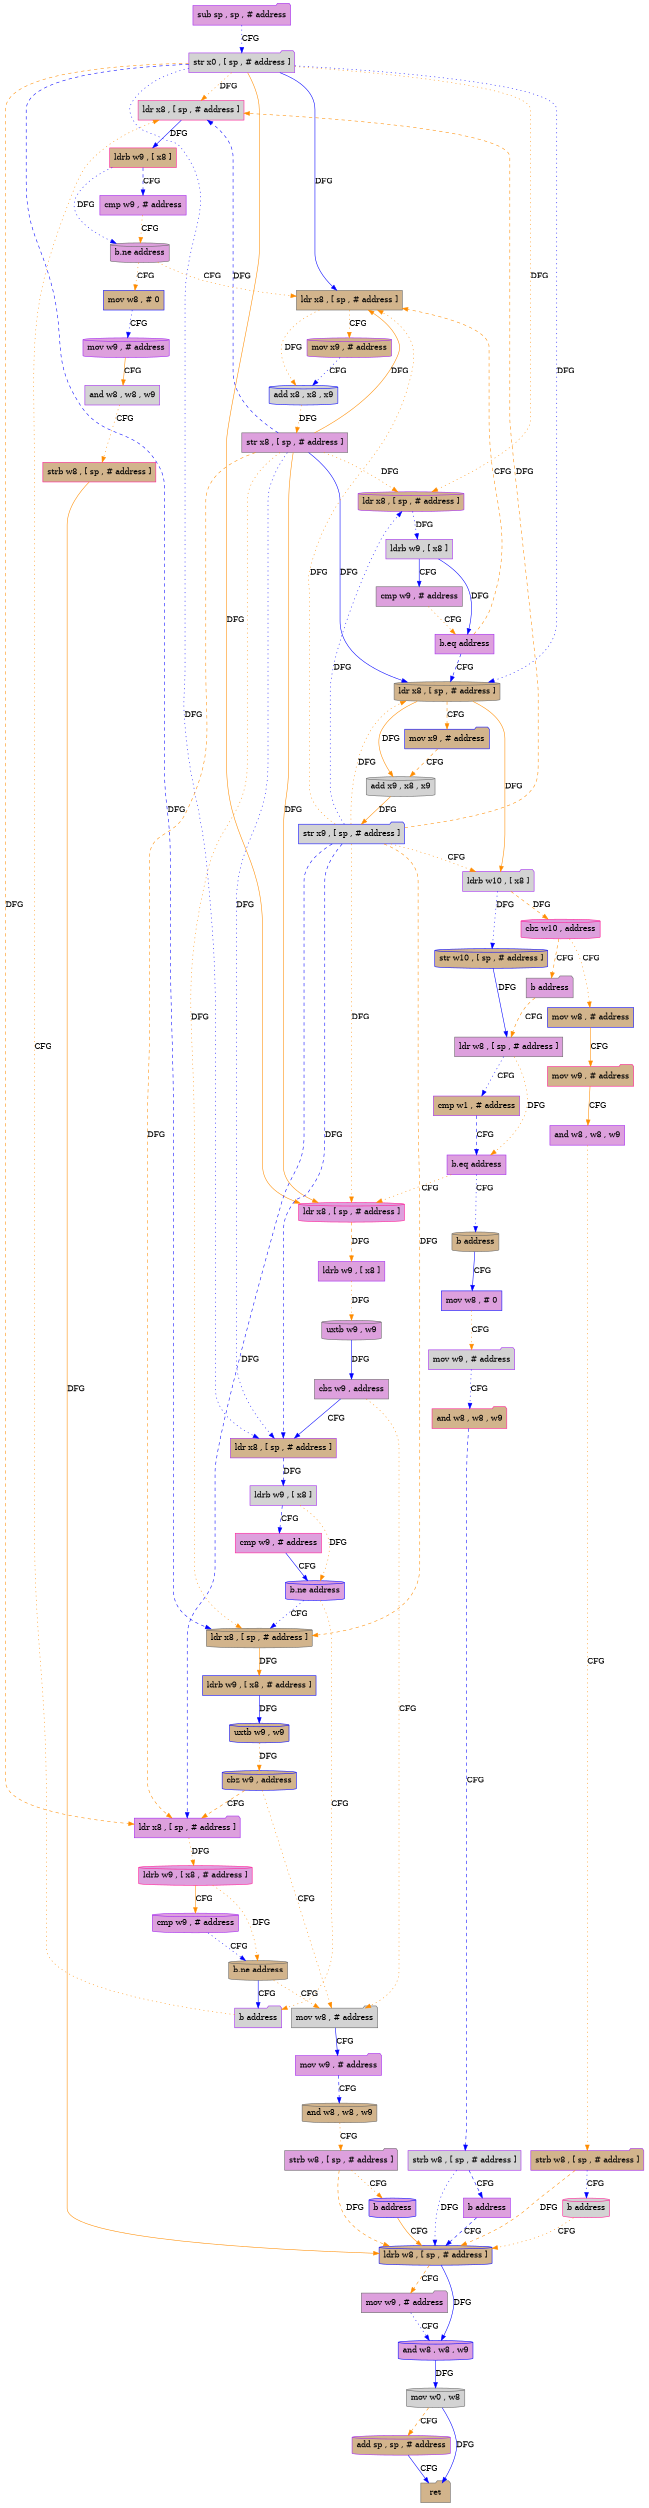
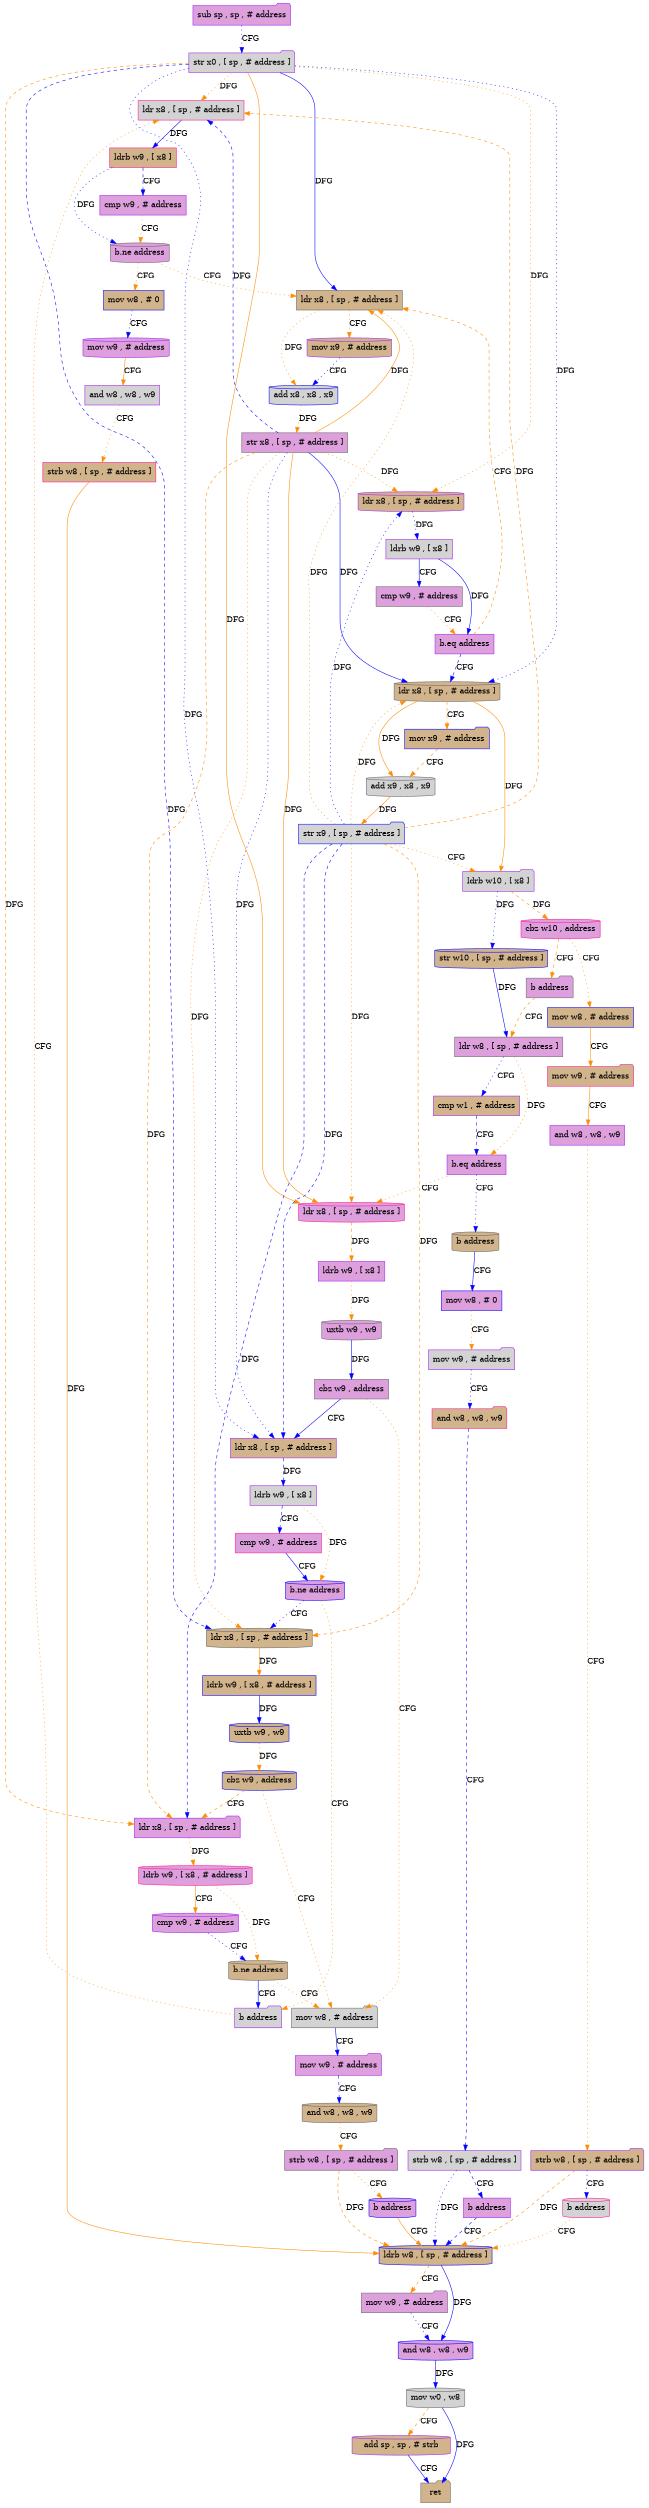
node "add sp , sp , # address": label "add sp , sp , # address" -> "add sp , sp , # strb"
